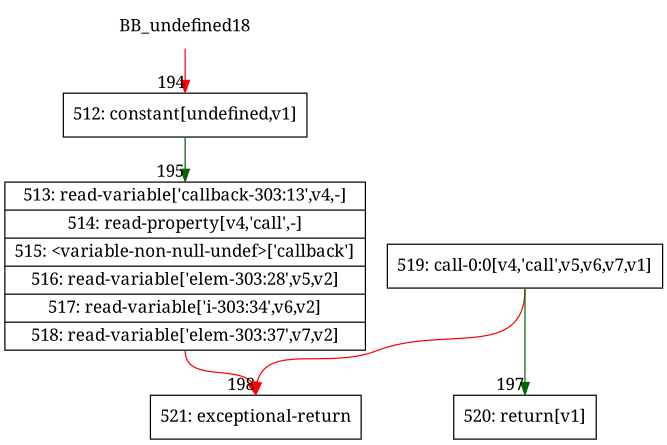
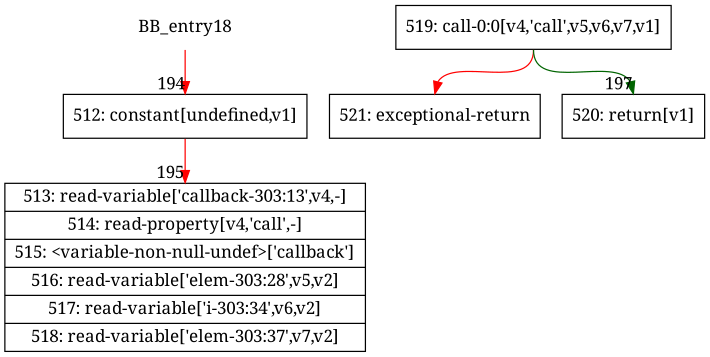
node "BB_undefined18": label "BB_undefined18" -> "BB_entry18"
edge "512: constant[undefined,v1]" -> "513: read-variable['callback-303:13',v4,-]": color darkgreen -> red
edge "513: read-variable['callback-303:13',v4,-]" -> "521: exceptional-return": removed
